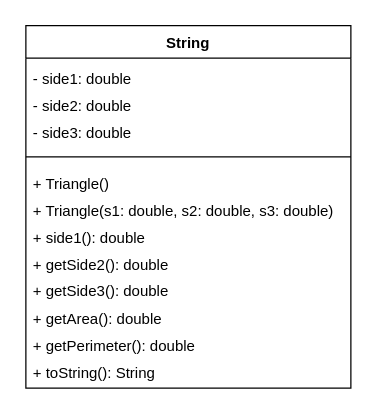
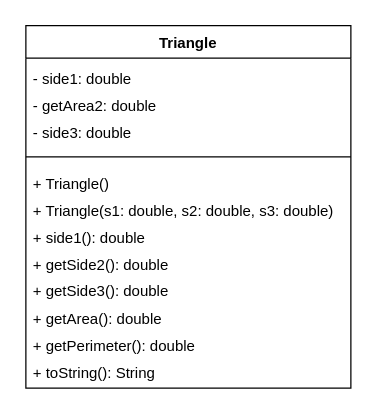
node "String": label "String" -> "Triangle"
node "- side1: double - side2: double - side3: double": label "- side1: double - side2: double - side3: double" -> "- side1: double - getArea2: double - side3: double"
